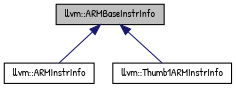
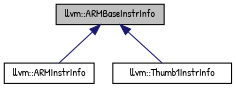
node "llvm::Thumb1ARMInstrInfo": label "llvm::Thumb1ARMInstrInfo" -> "llvm::Thumb1InstrInfo"
